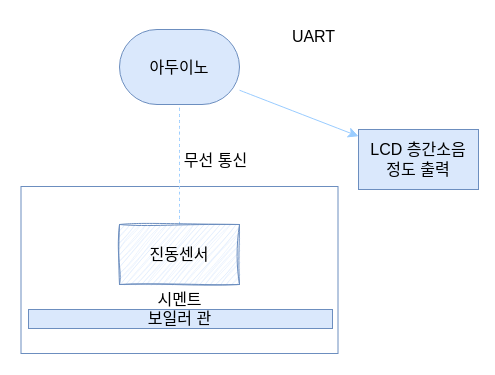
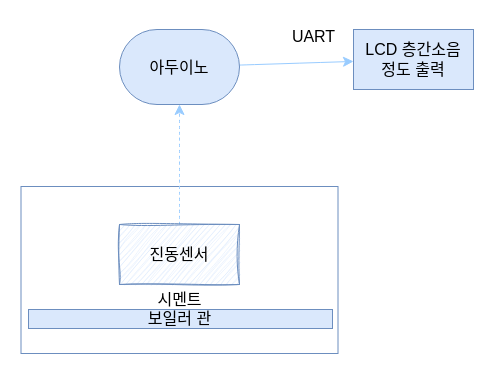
edge "아두이노" -- "진동센서": arrowhead none -> classic
node "무선 통신": removed
node "LCD 층간소음 정도 출력": moved (419, 160) -> (414, 60)
